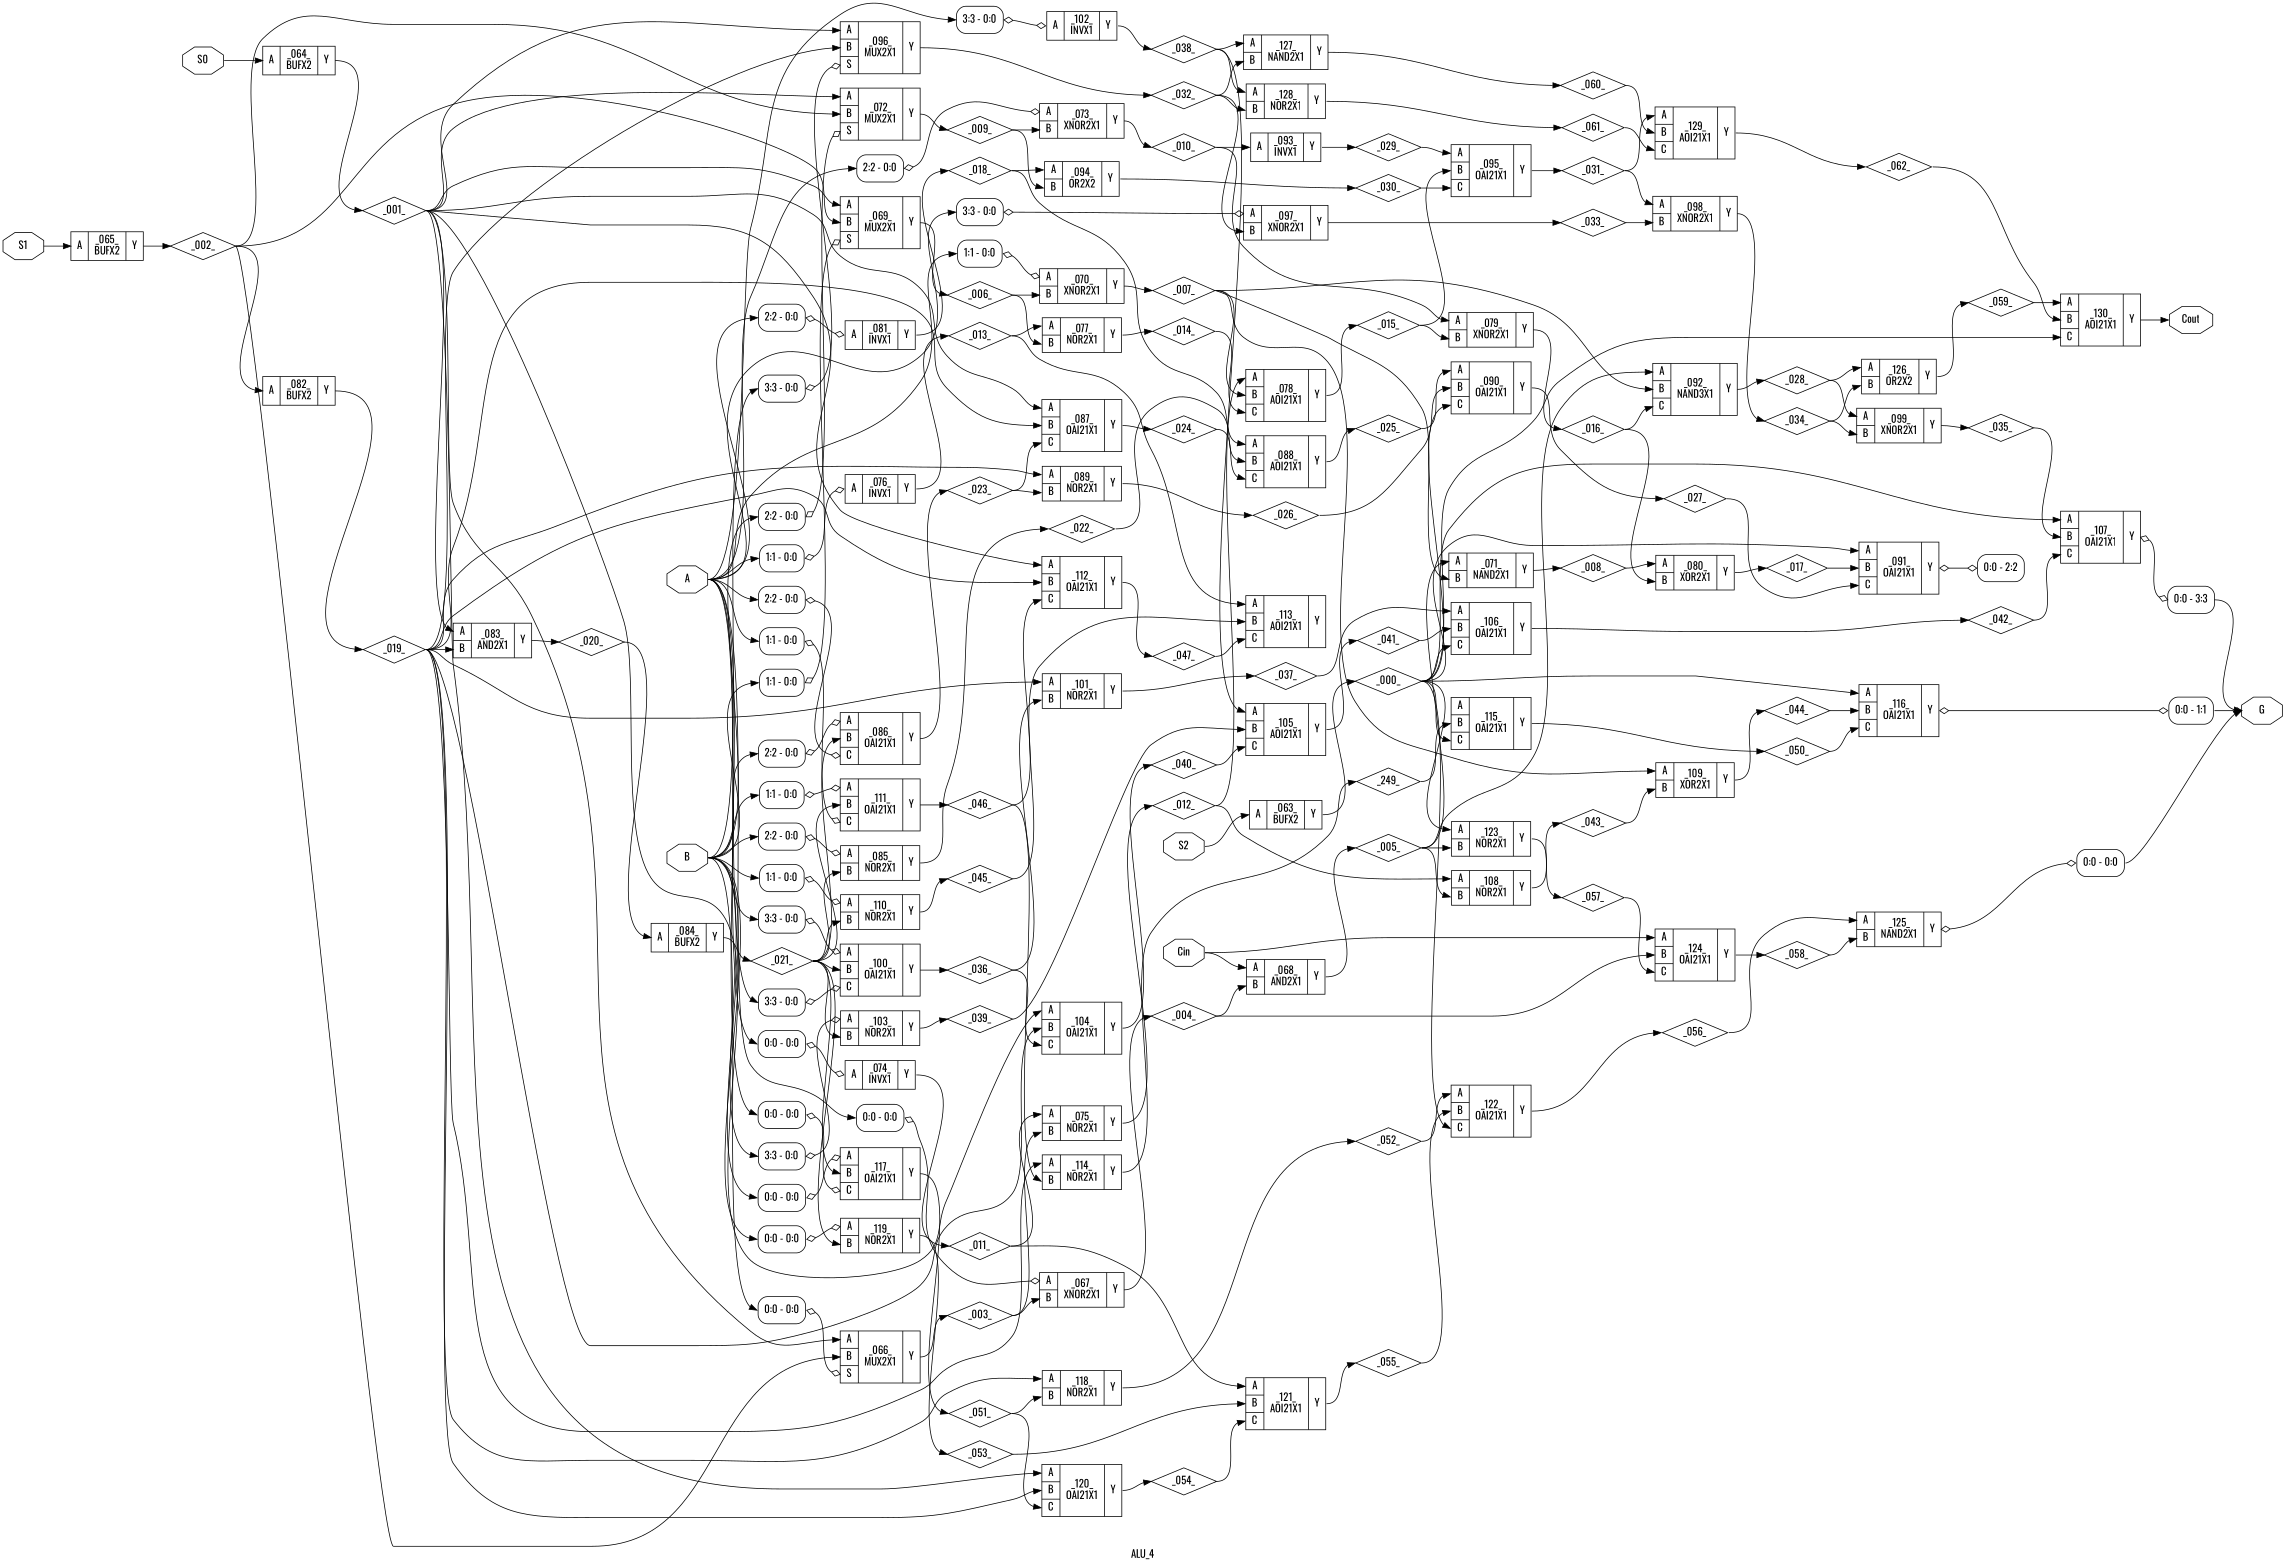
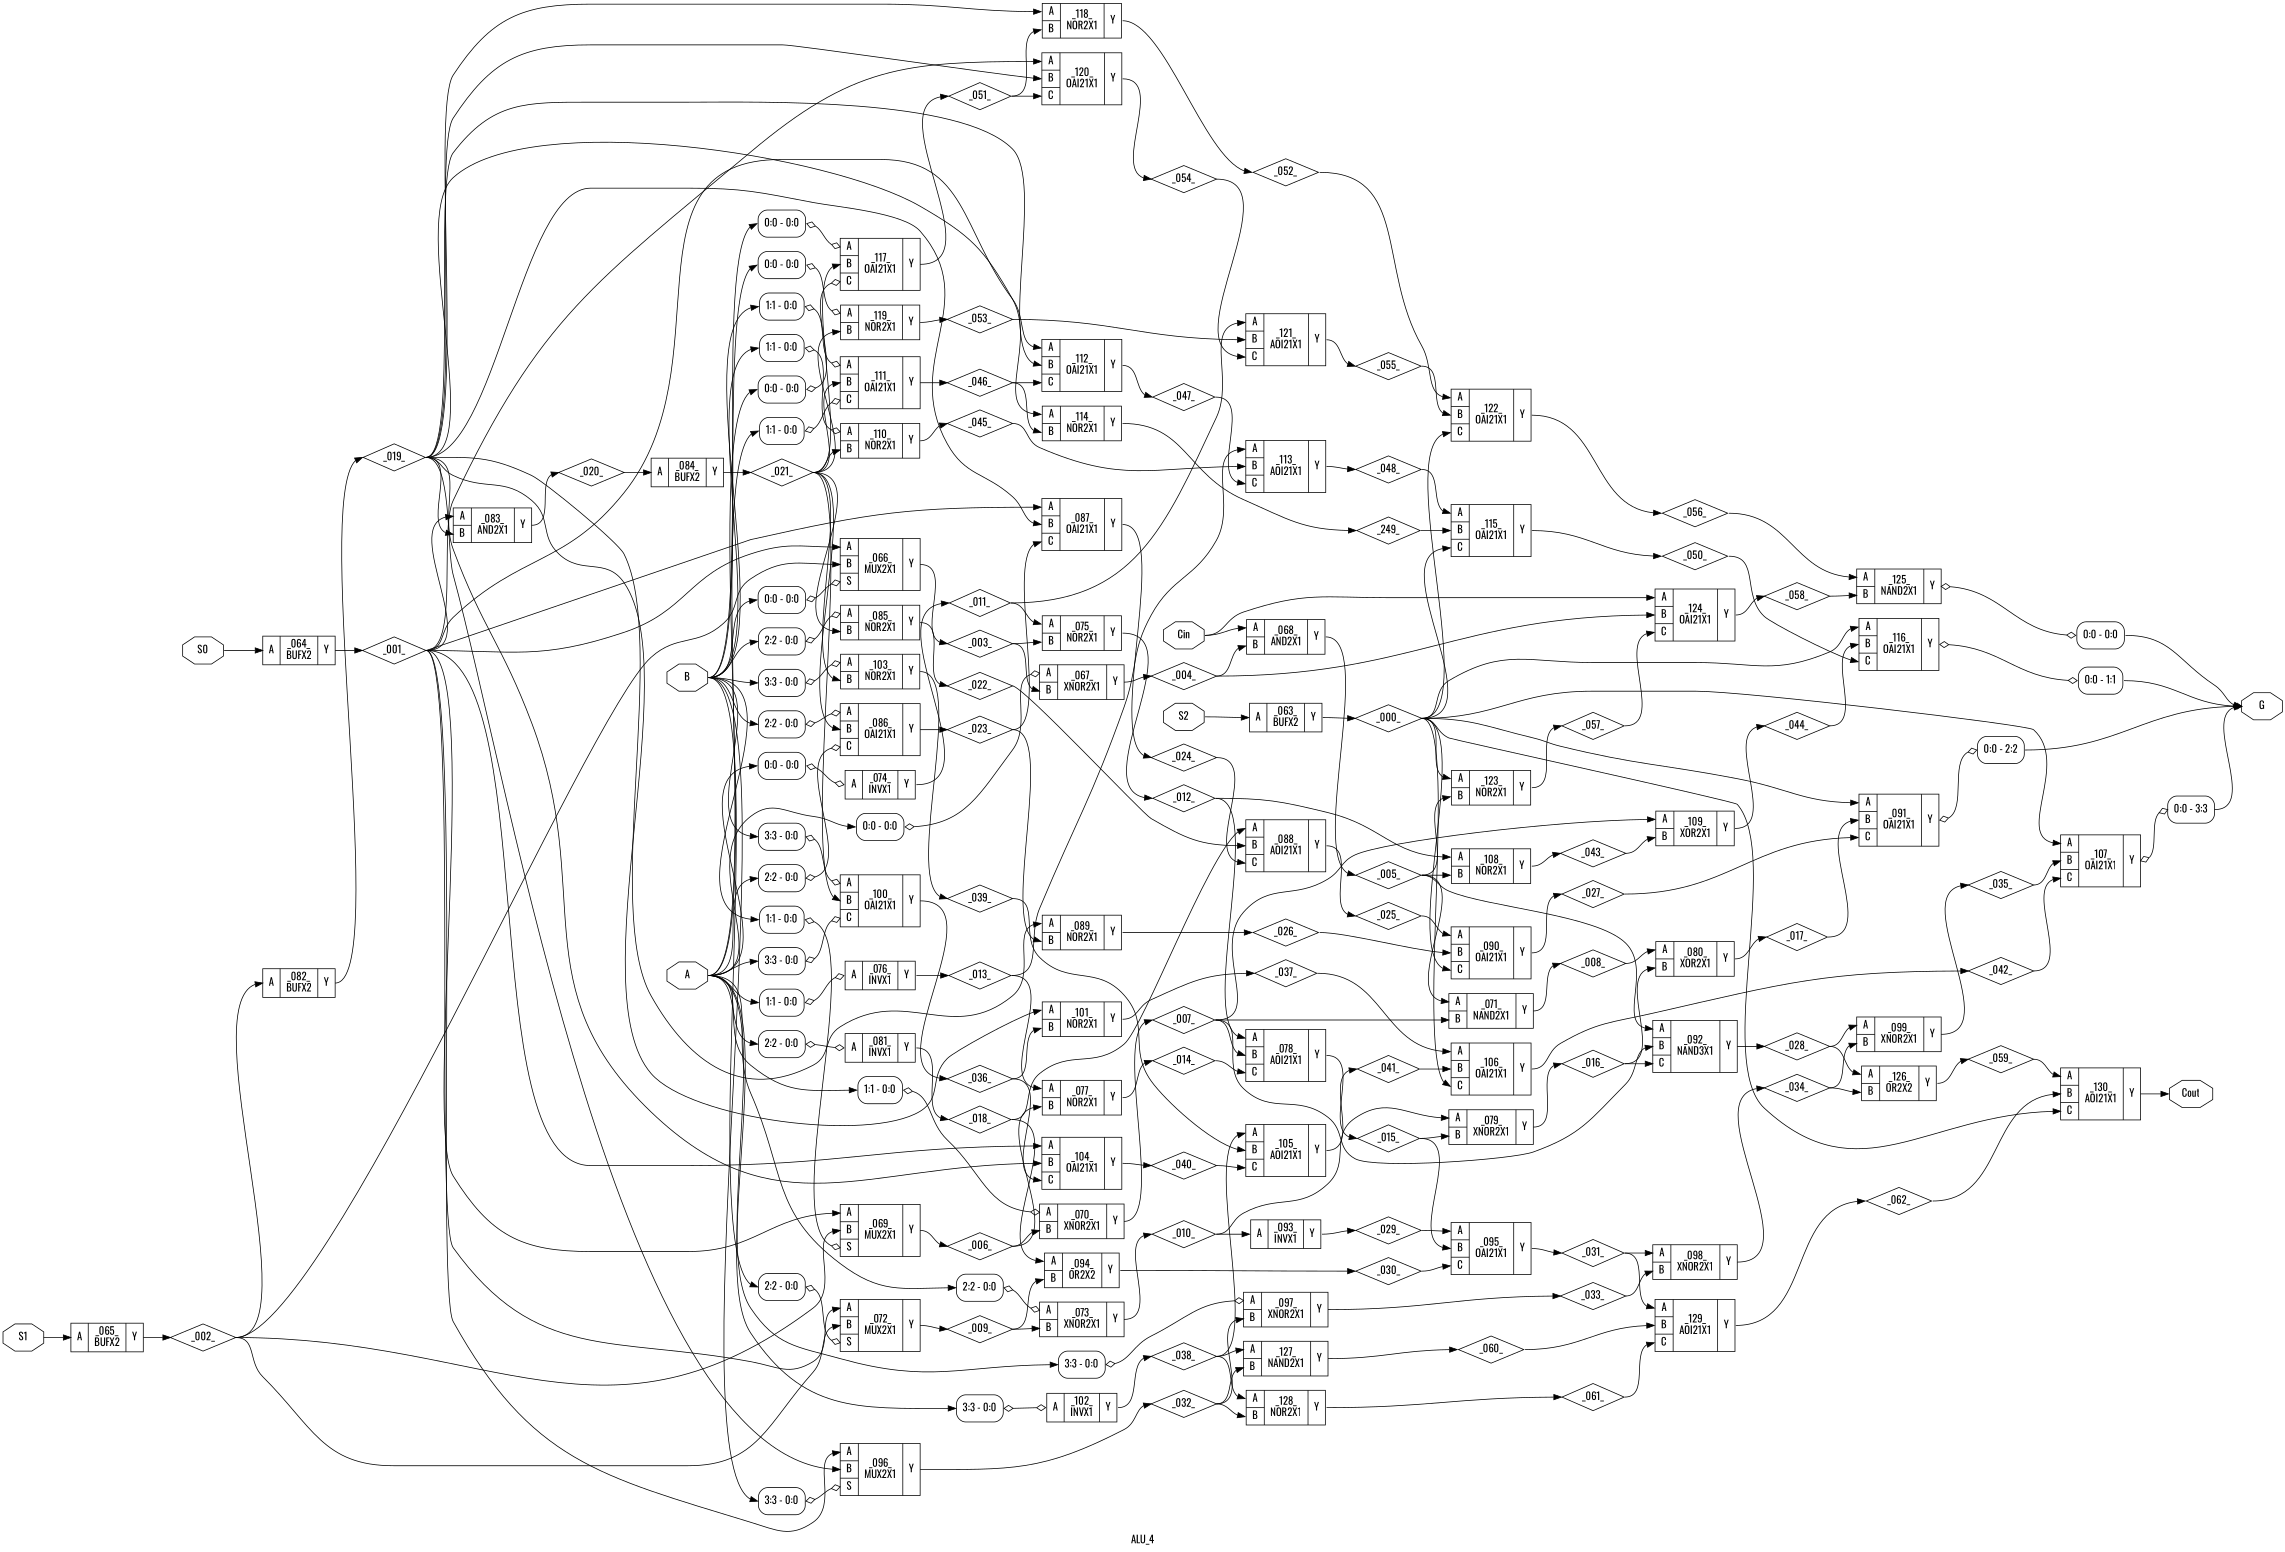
node "_048_": added
edge "0:0 - 2:2" -> "G": added
